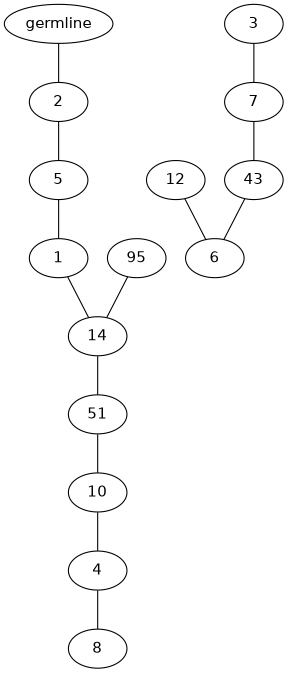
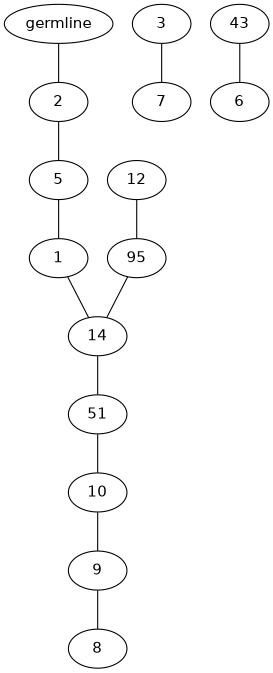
edge "7" -- "43": removed
edge "12" -- "6": now "12" -- "95"
node "4": label "4" -> "9"
